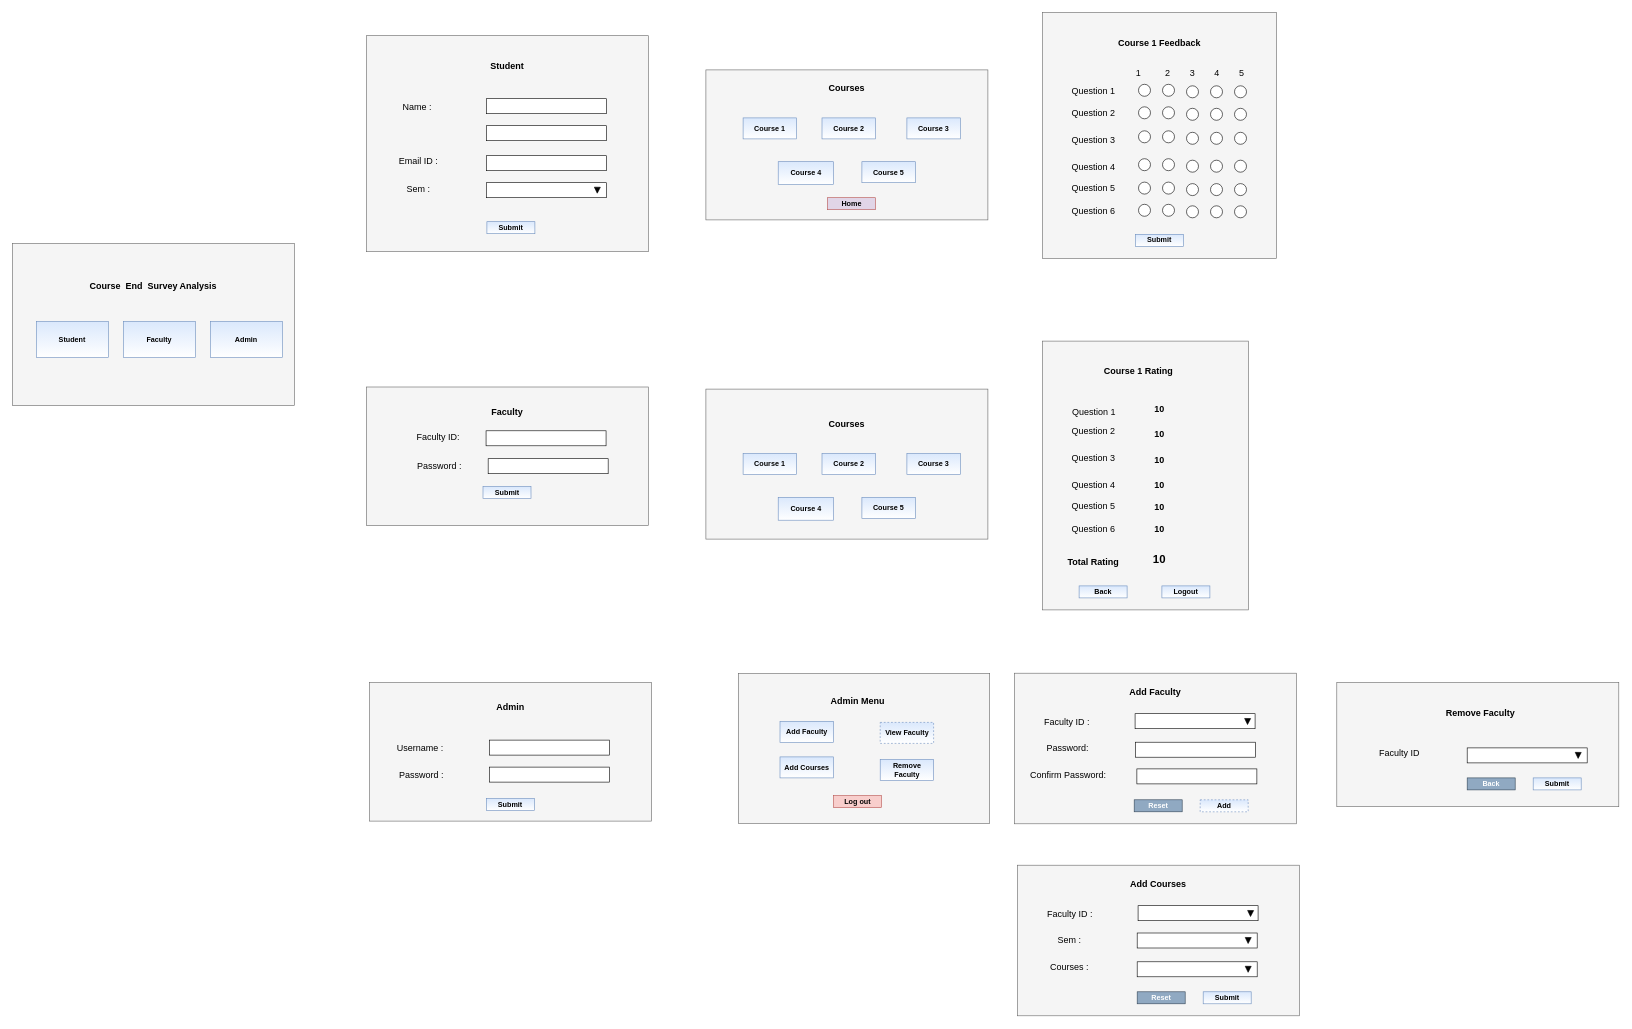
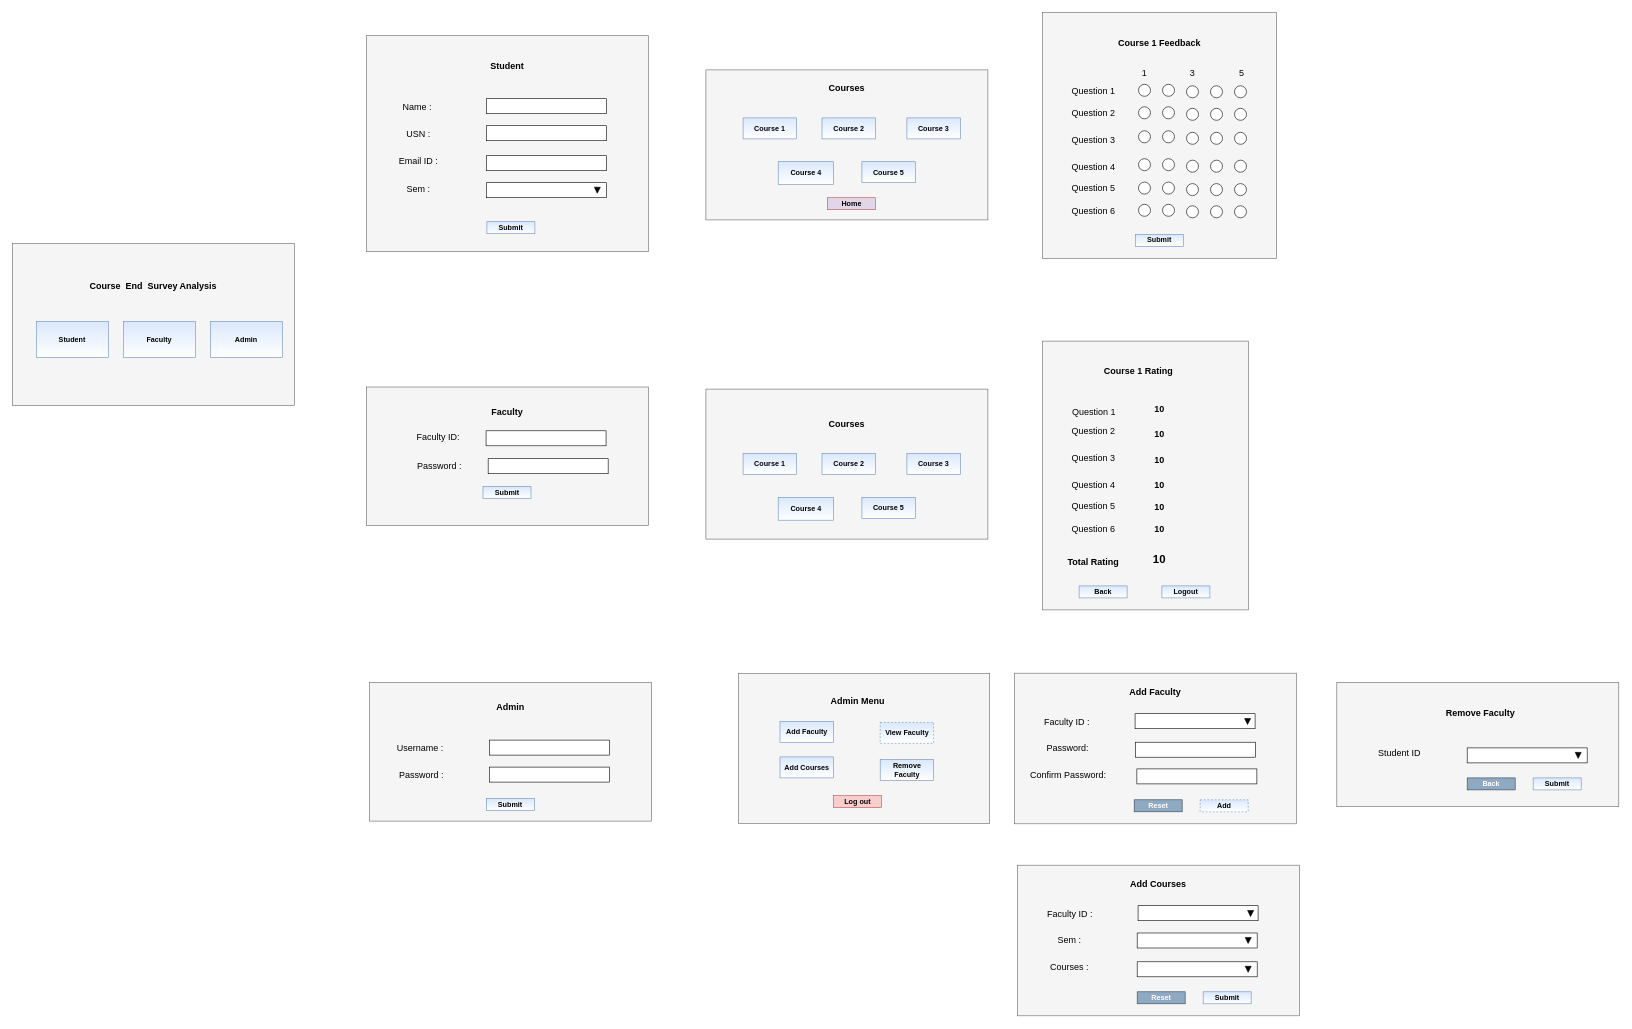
node "1": moved (1139, 72) -> (1145, 72)
node "2": removed
node "4": removed
node "USN :": added
node "Faculty ID": label "Faculty ID" -> "Student ID"
